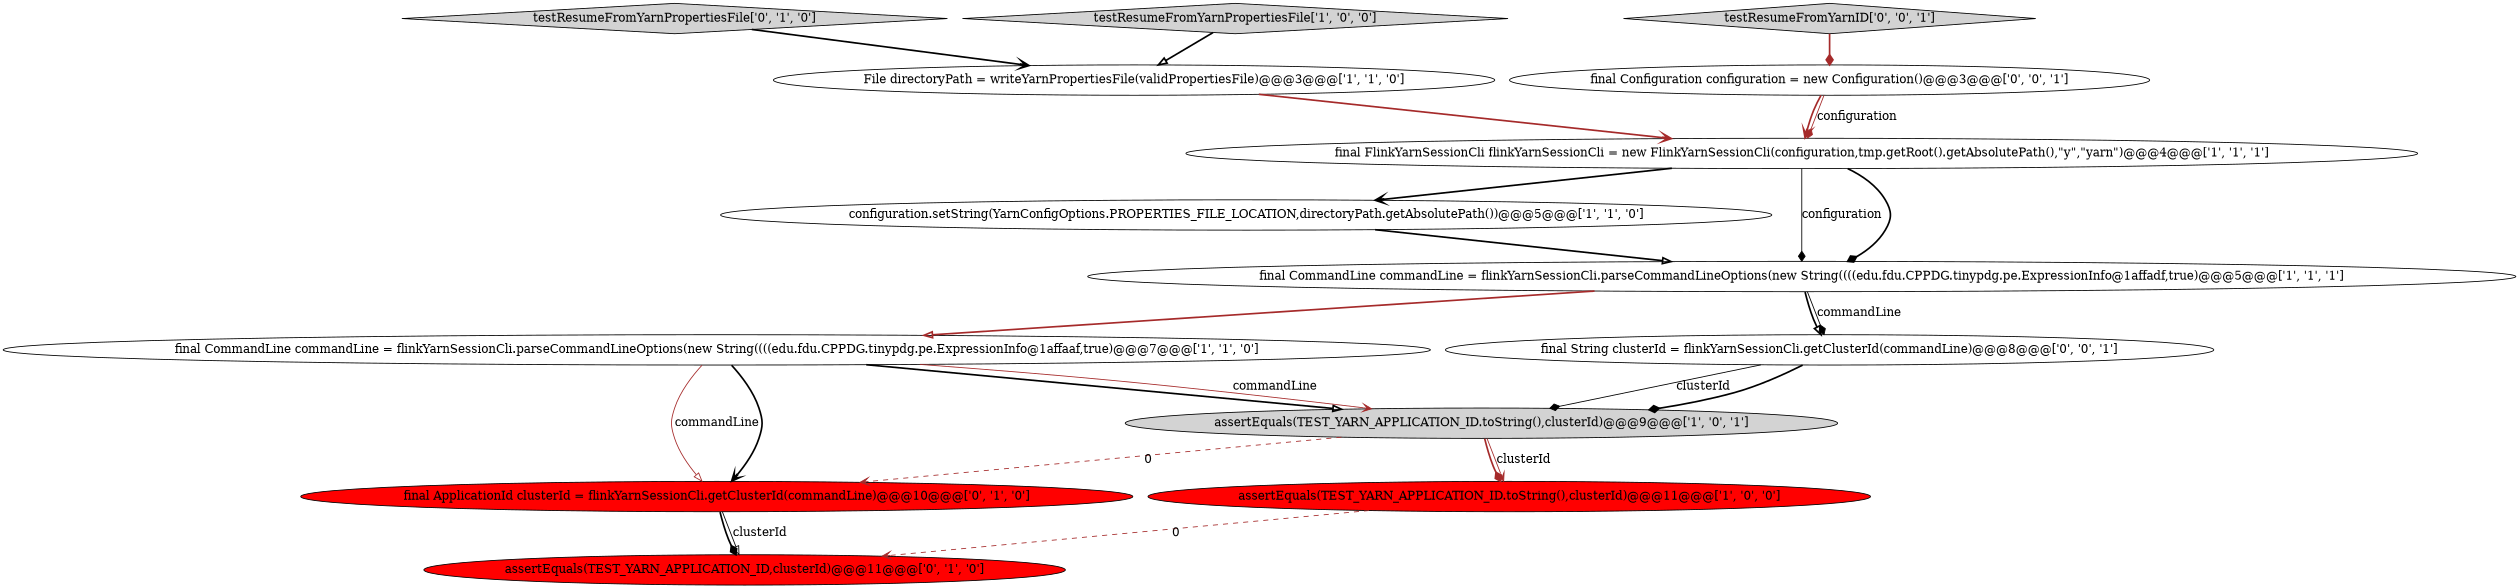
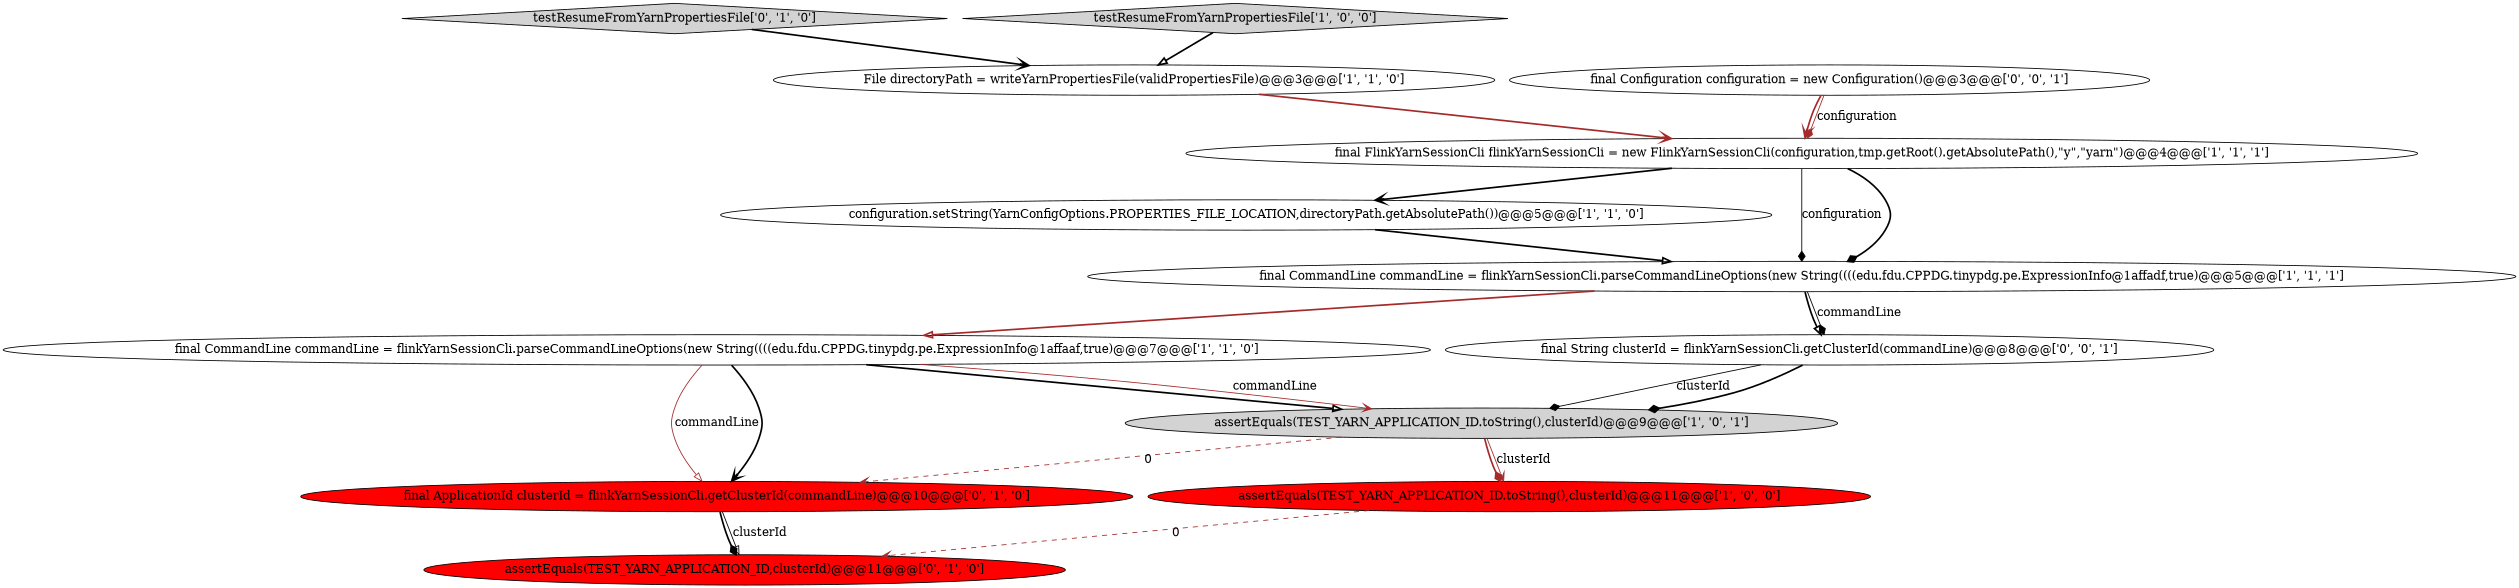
node "testResumeFromYarnID['0', '0', '1']": removed
